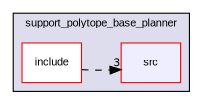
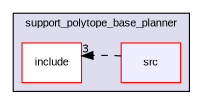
edge "include" -> "src": reversed
